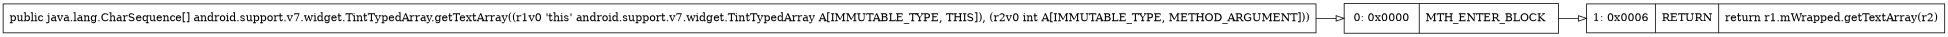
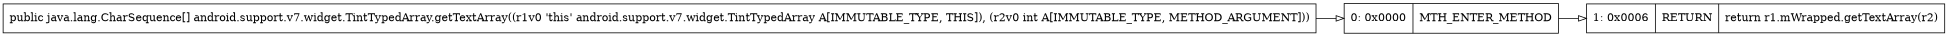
node "0: 0x0000": text "MTH_ENTER_BLOCK" -> "MTH_ENTER_METHOD"
